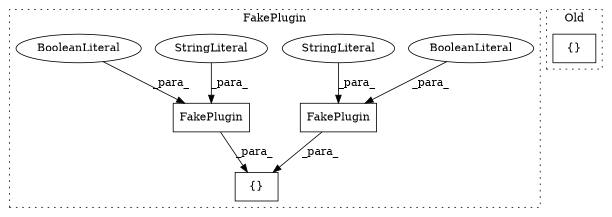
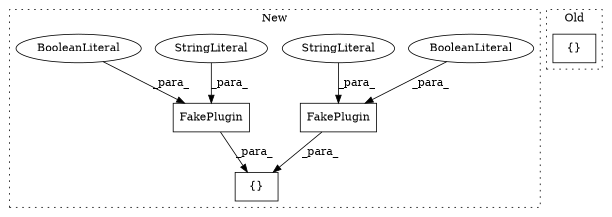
cluster "FakePlugin": label "FakePlugin" -> "New"
